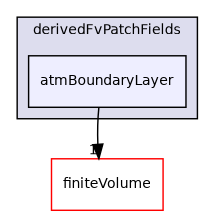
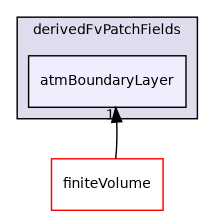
edge "atmBoundaryLayer" -> "finiteVolume": reversed
